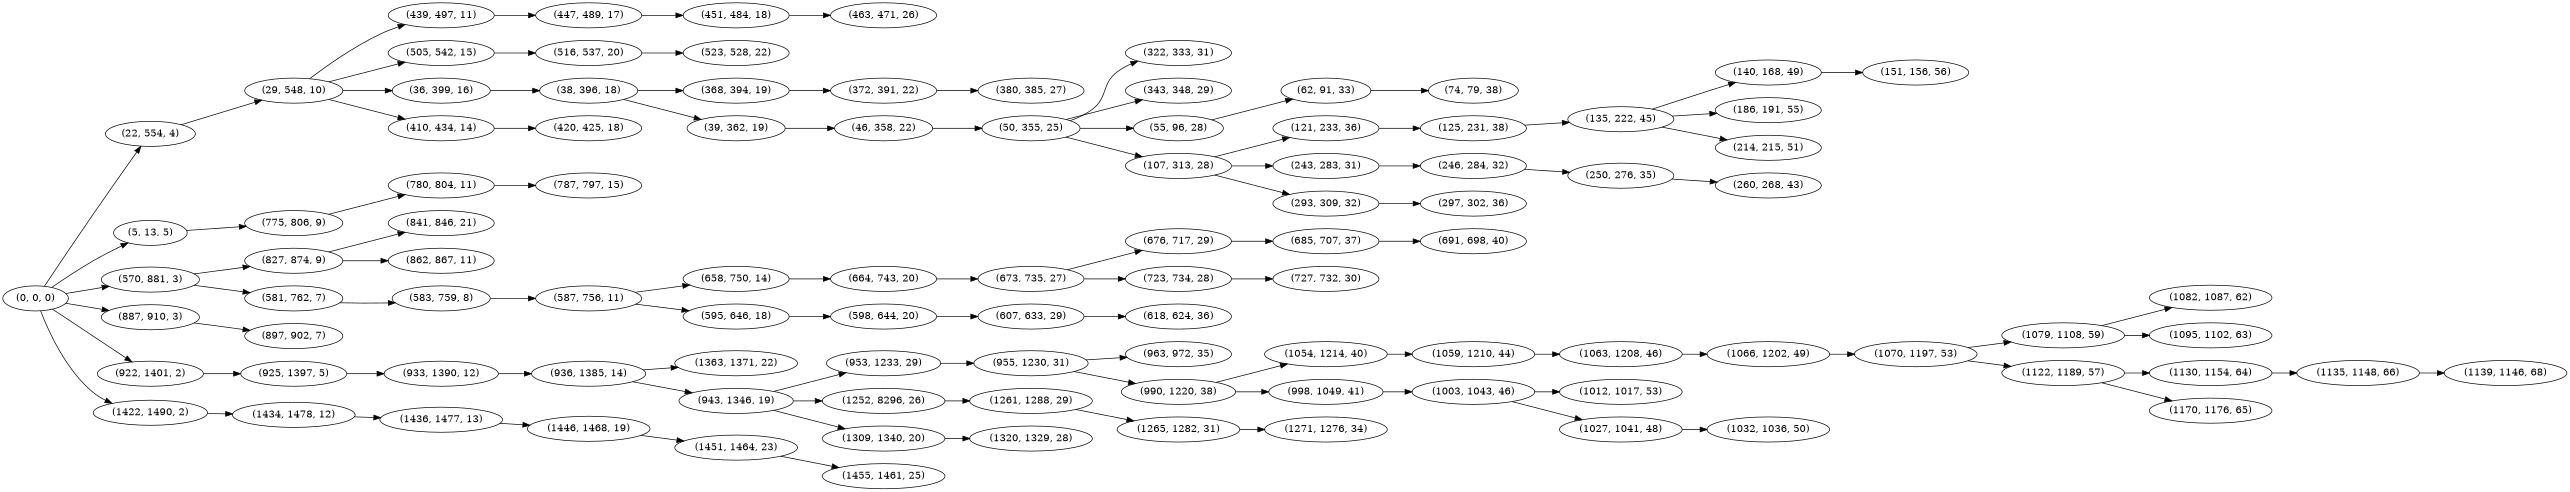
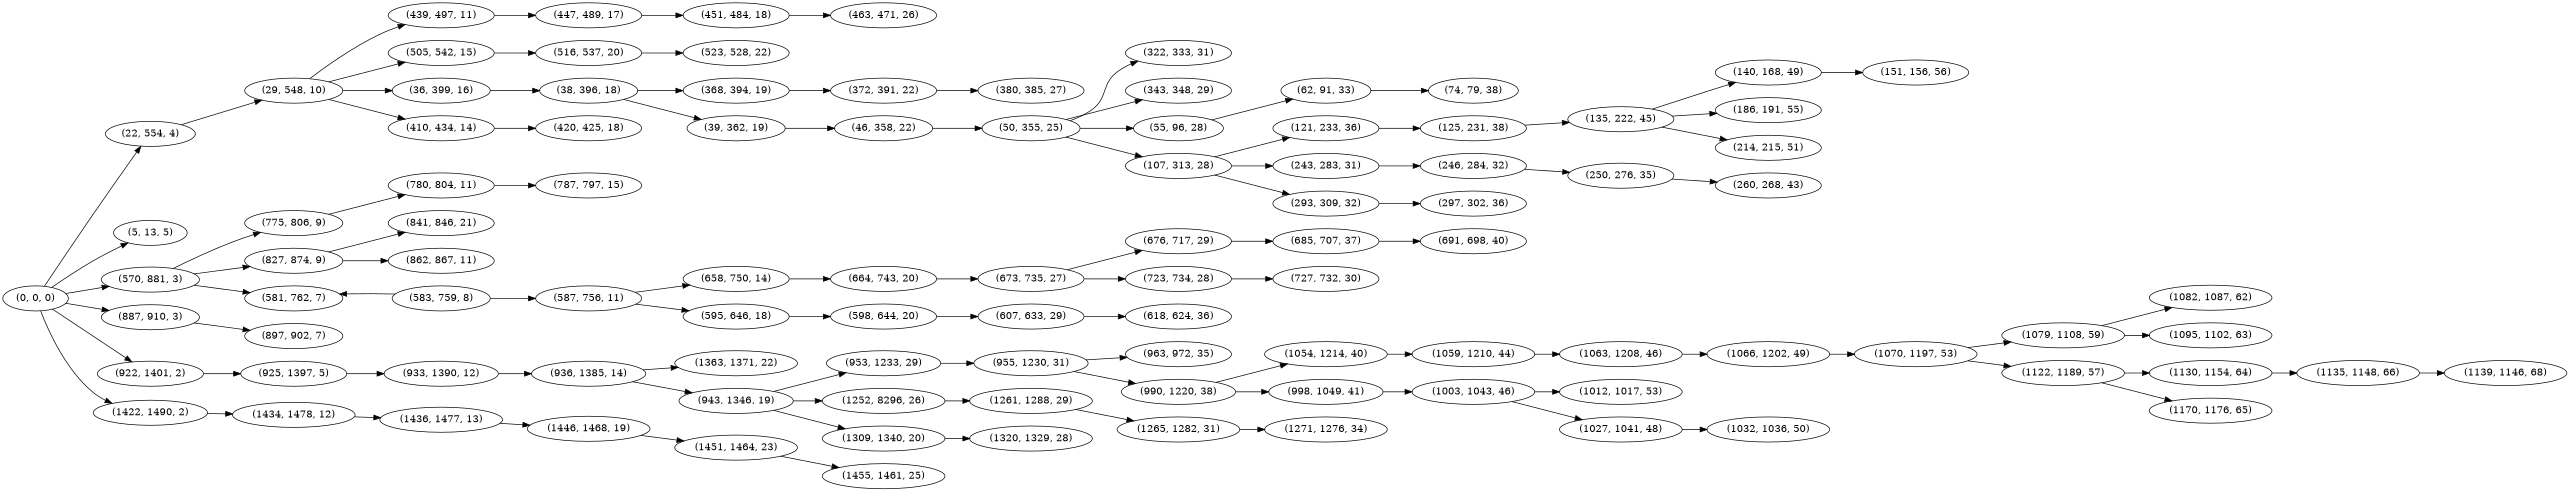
edge "(5, 13, 5)" -> "(775, 806, 9)": now "(570, 881, 3)" -> "(775, 806, 9)"
edge "(581, 762, 7)" -> "(583, 759, 8)": reversed
